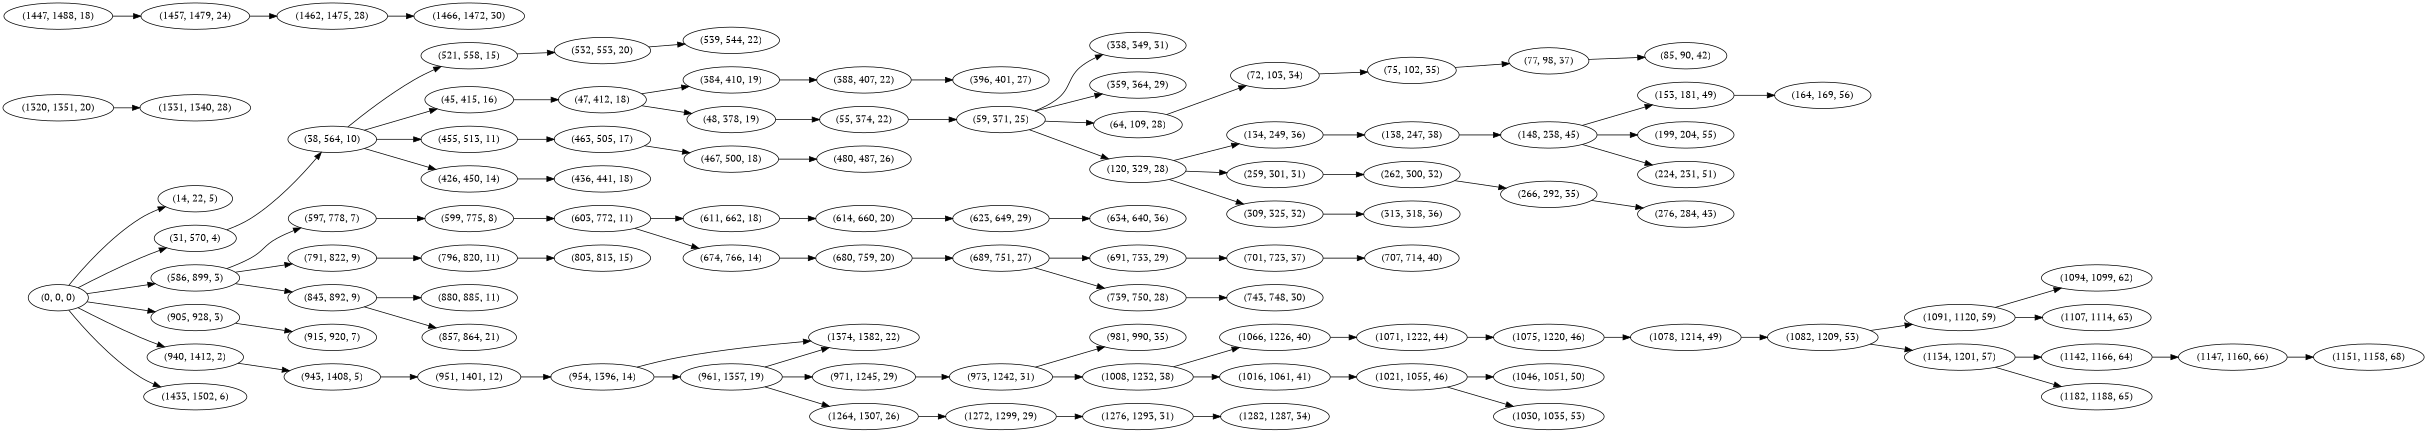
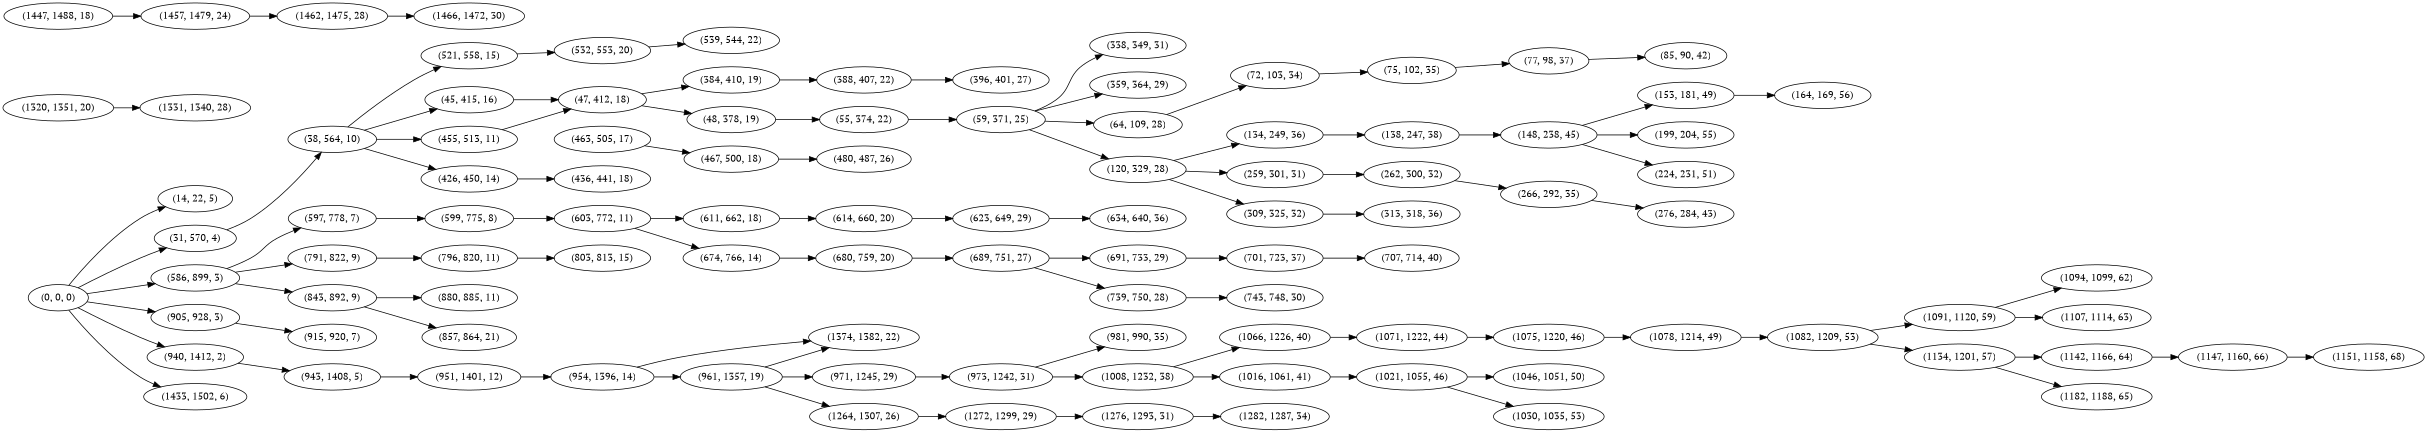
edge "(455, 513, 11)" -> "(463, 505, 17)": now "(455, 513, 11)" -> "(47, 412, 18)"
